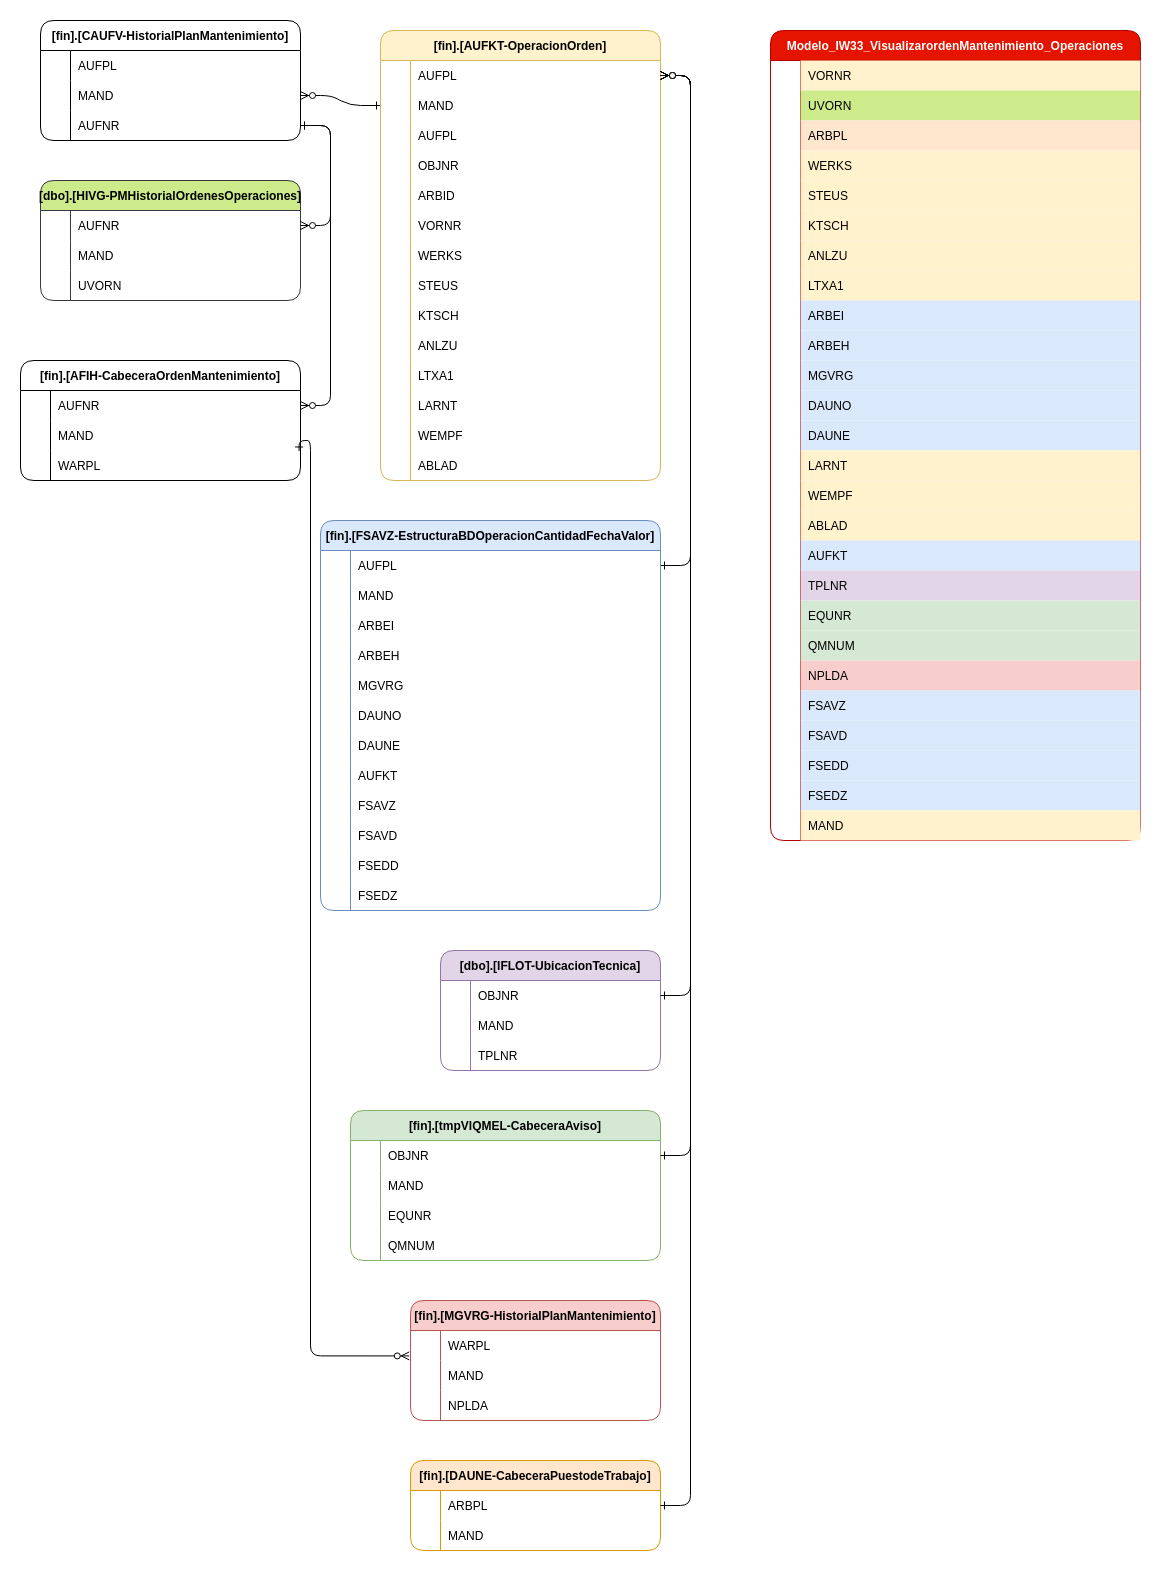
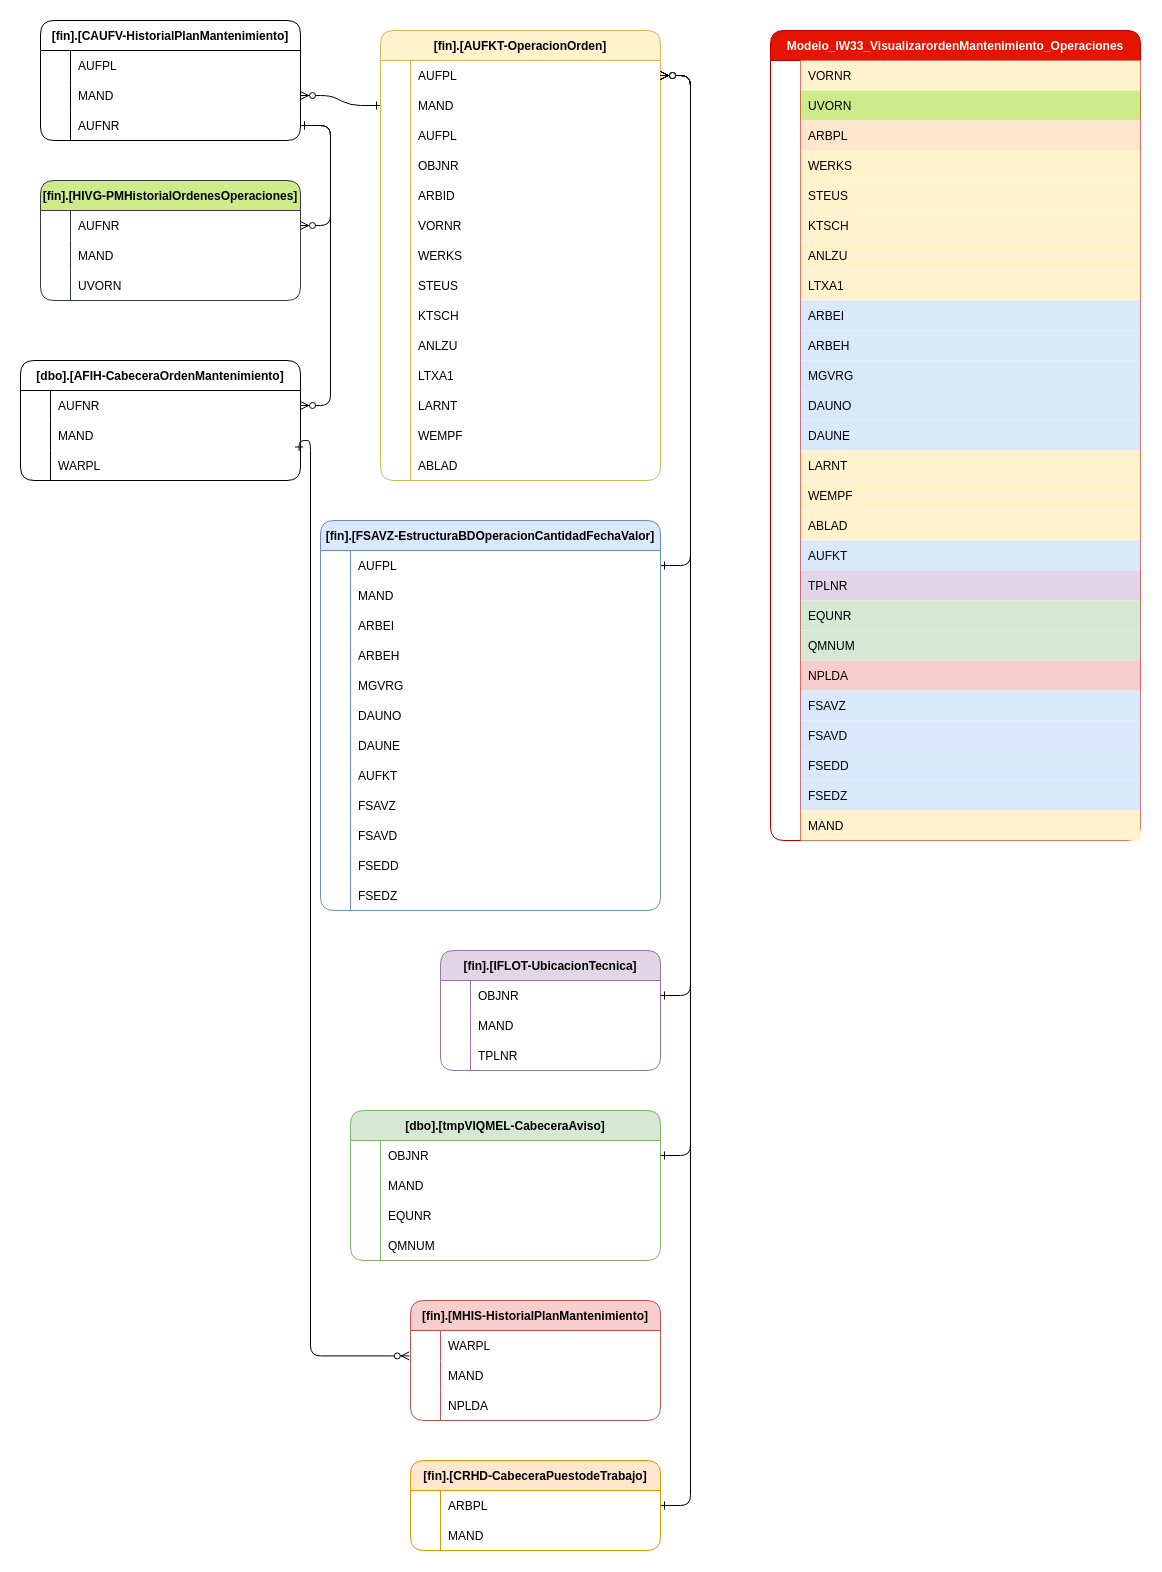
node "[dbo].[HIVG-PMHistorialOrdenesOperaciones]": label "[dbo].[HIVG-PMHistorialOrdenesOperaciones]" -> "[fin].[HIVG-PMHistorialOrdenesOperaciones]"
node "[fin].[AFIH-CabeceraOrdenMantenimiento]": label "[fin].[AFIH-CabeceraOrdenMantenimiento]" -> "[dbo].[AFIH-CabeceraOrdenMantenimiento]"
node "[dbo].[IFLOT-UbicacionTecnica]": label "[dbo].[IFLOT-UbicacionTecnica]" -> "[fin].[IFLOT-UbicacionTecnica]"
node "[fin].[tmpVIQMEL-CabeceraAviso]": label "[fin].[tmpVIQMEL-CabeceraAviso]" -> "[dbo].[tmpVIQMEL-CabeceraAviso]"
node "[fin].[MGVRG-HistorialPlanMantenimiento]": label "[fin].[MGVRG-HistorialPlanMantenimiento]" -> "[fin].[MHIS-HistorialPlanMantenimiento]"
node "[fin].[DAUNE-CabeceraPuestodeTrabajo]": label "[fin].[DAUNE-CabeceraPuestodeTrabajo]" -> "[fin].[CRHD-CabeceraPuestodeTrabajo]"
